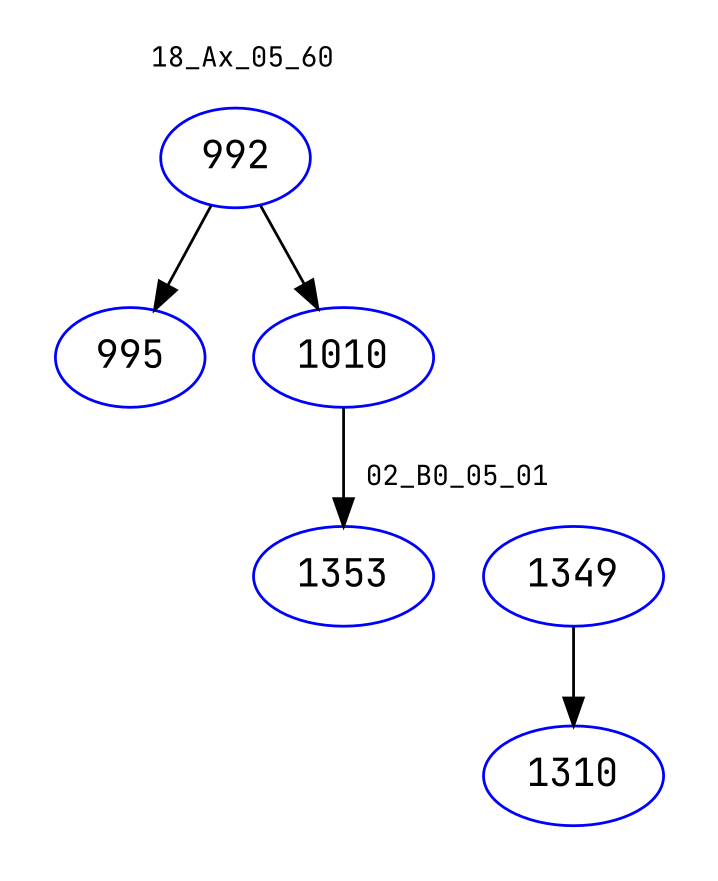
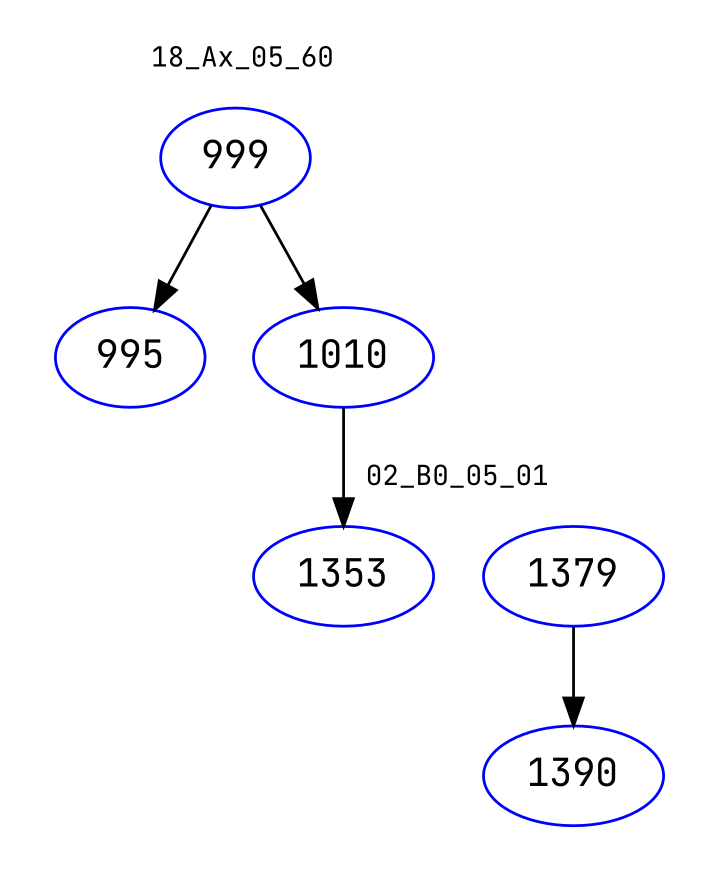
node "992": label "992" -> "999"
node "1349": label "1349" -> "1379"
node "1310": label "1310" -> "1390"
